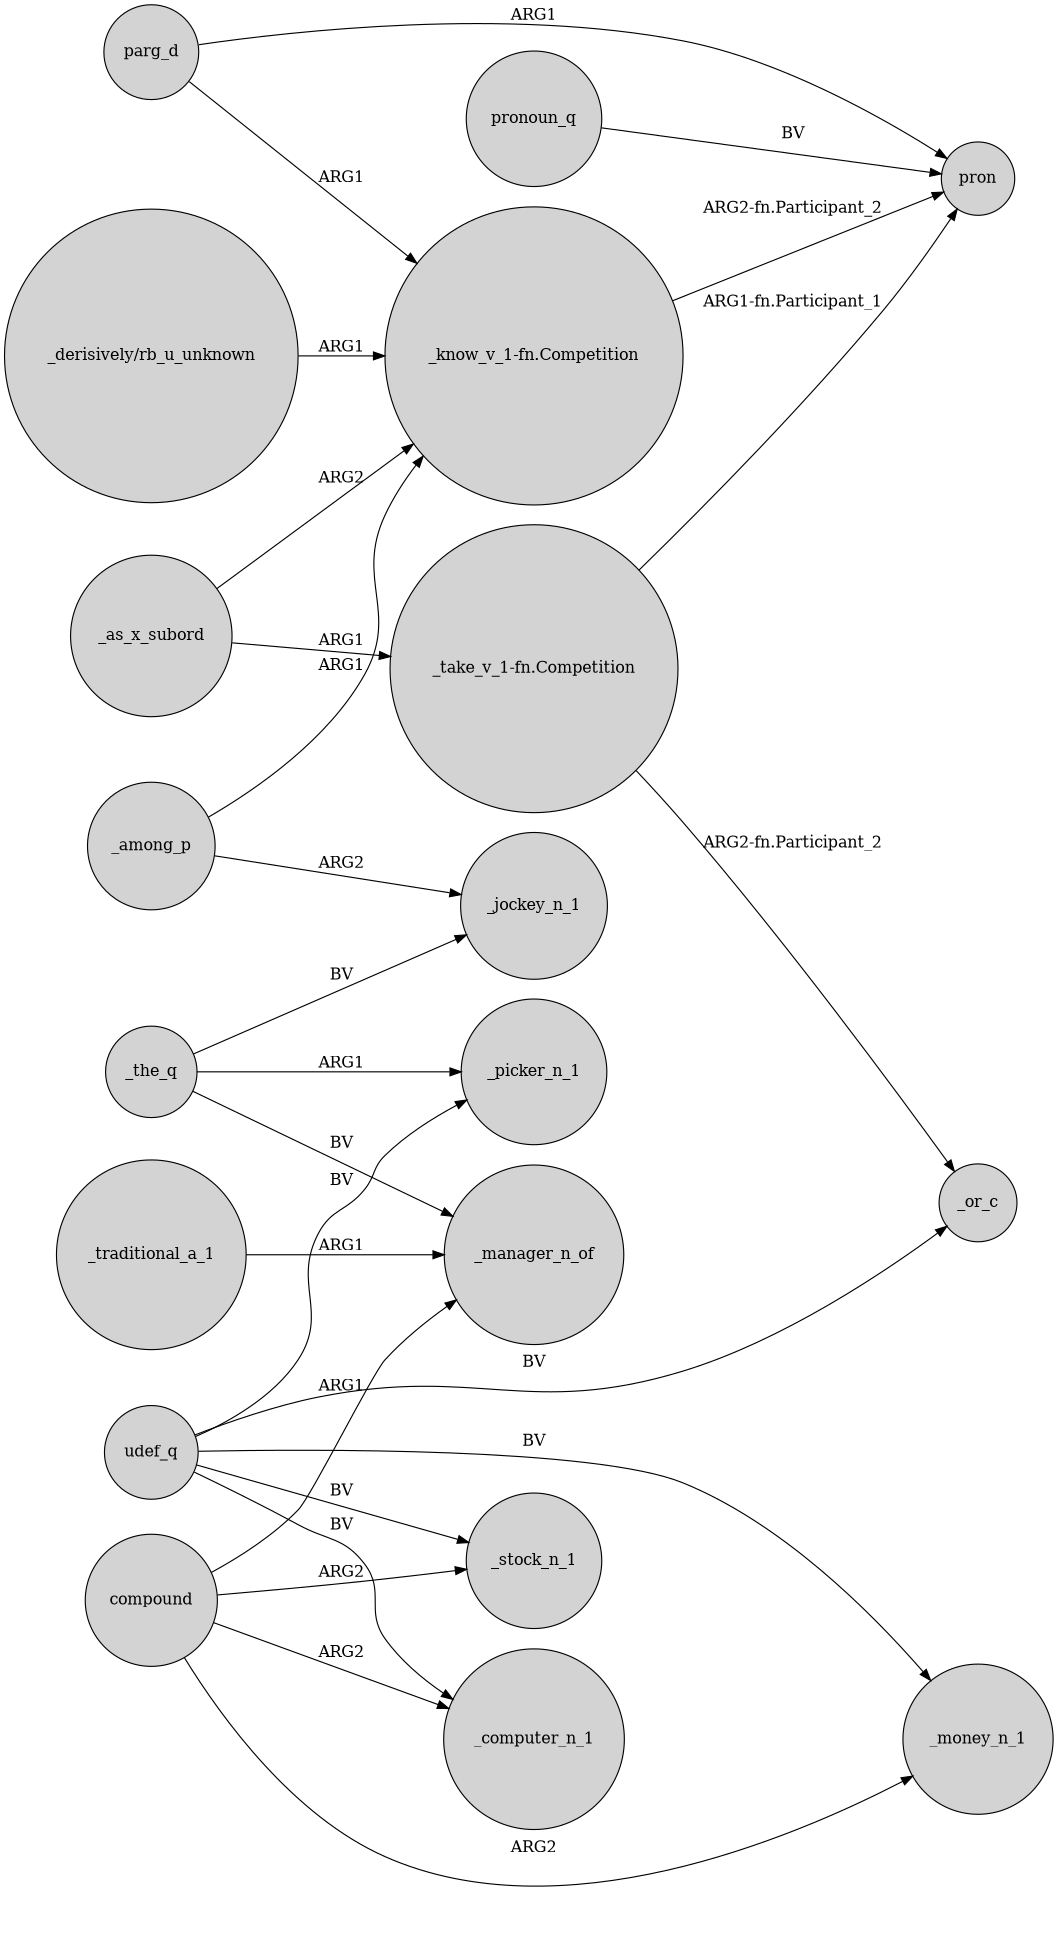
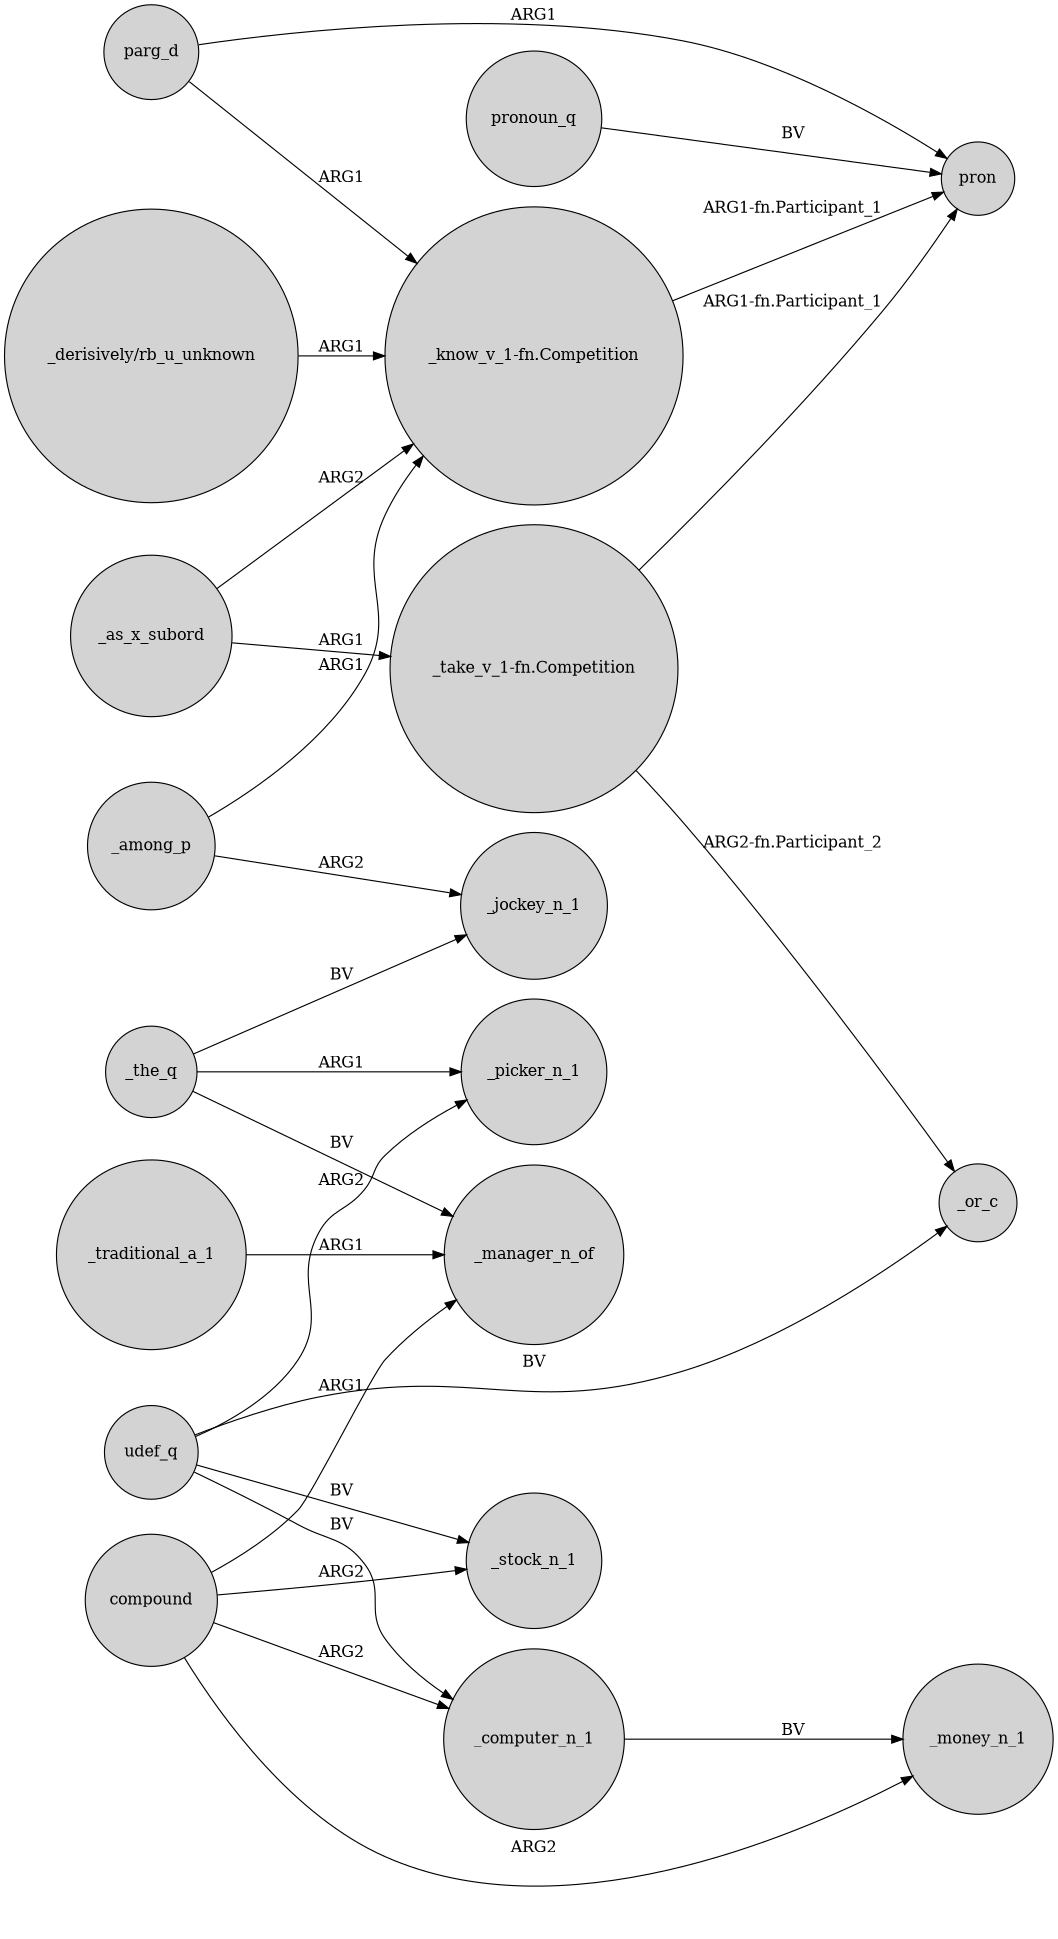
edge "_know_v_1-fn.Competition" -> "pron": label "ARG2-fn.Participant_2" -> "ARG1-fn.Participant_1"
edge "udef_q" -> "_picker_n_1": label "BV" -> "ARG2"
edge "udef_q" -> "_money_n_1": now "_computer_n_1" -> "_money_n_1"
